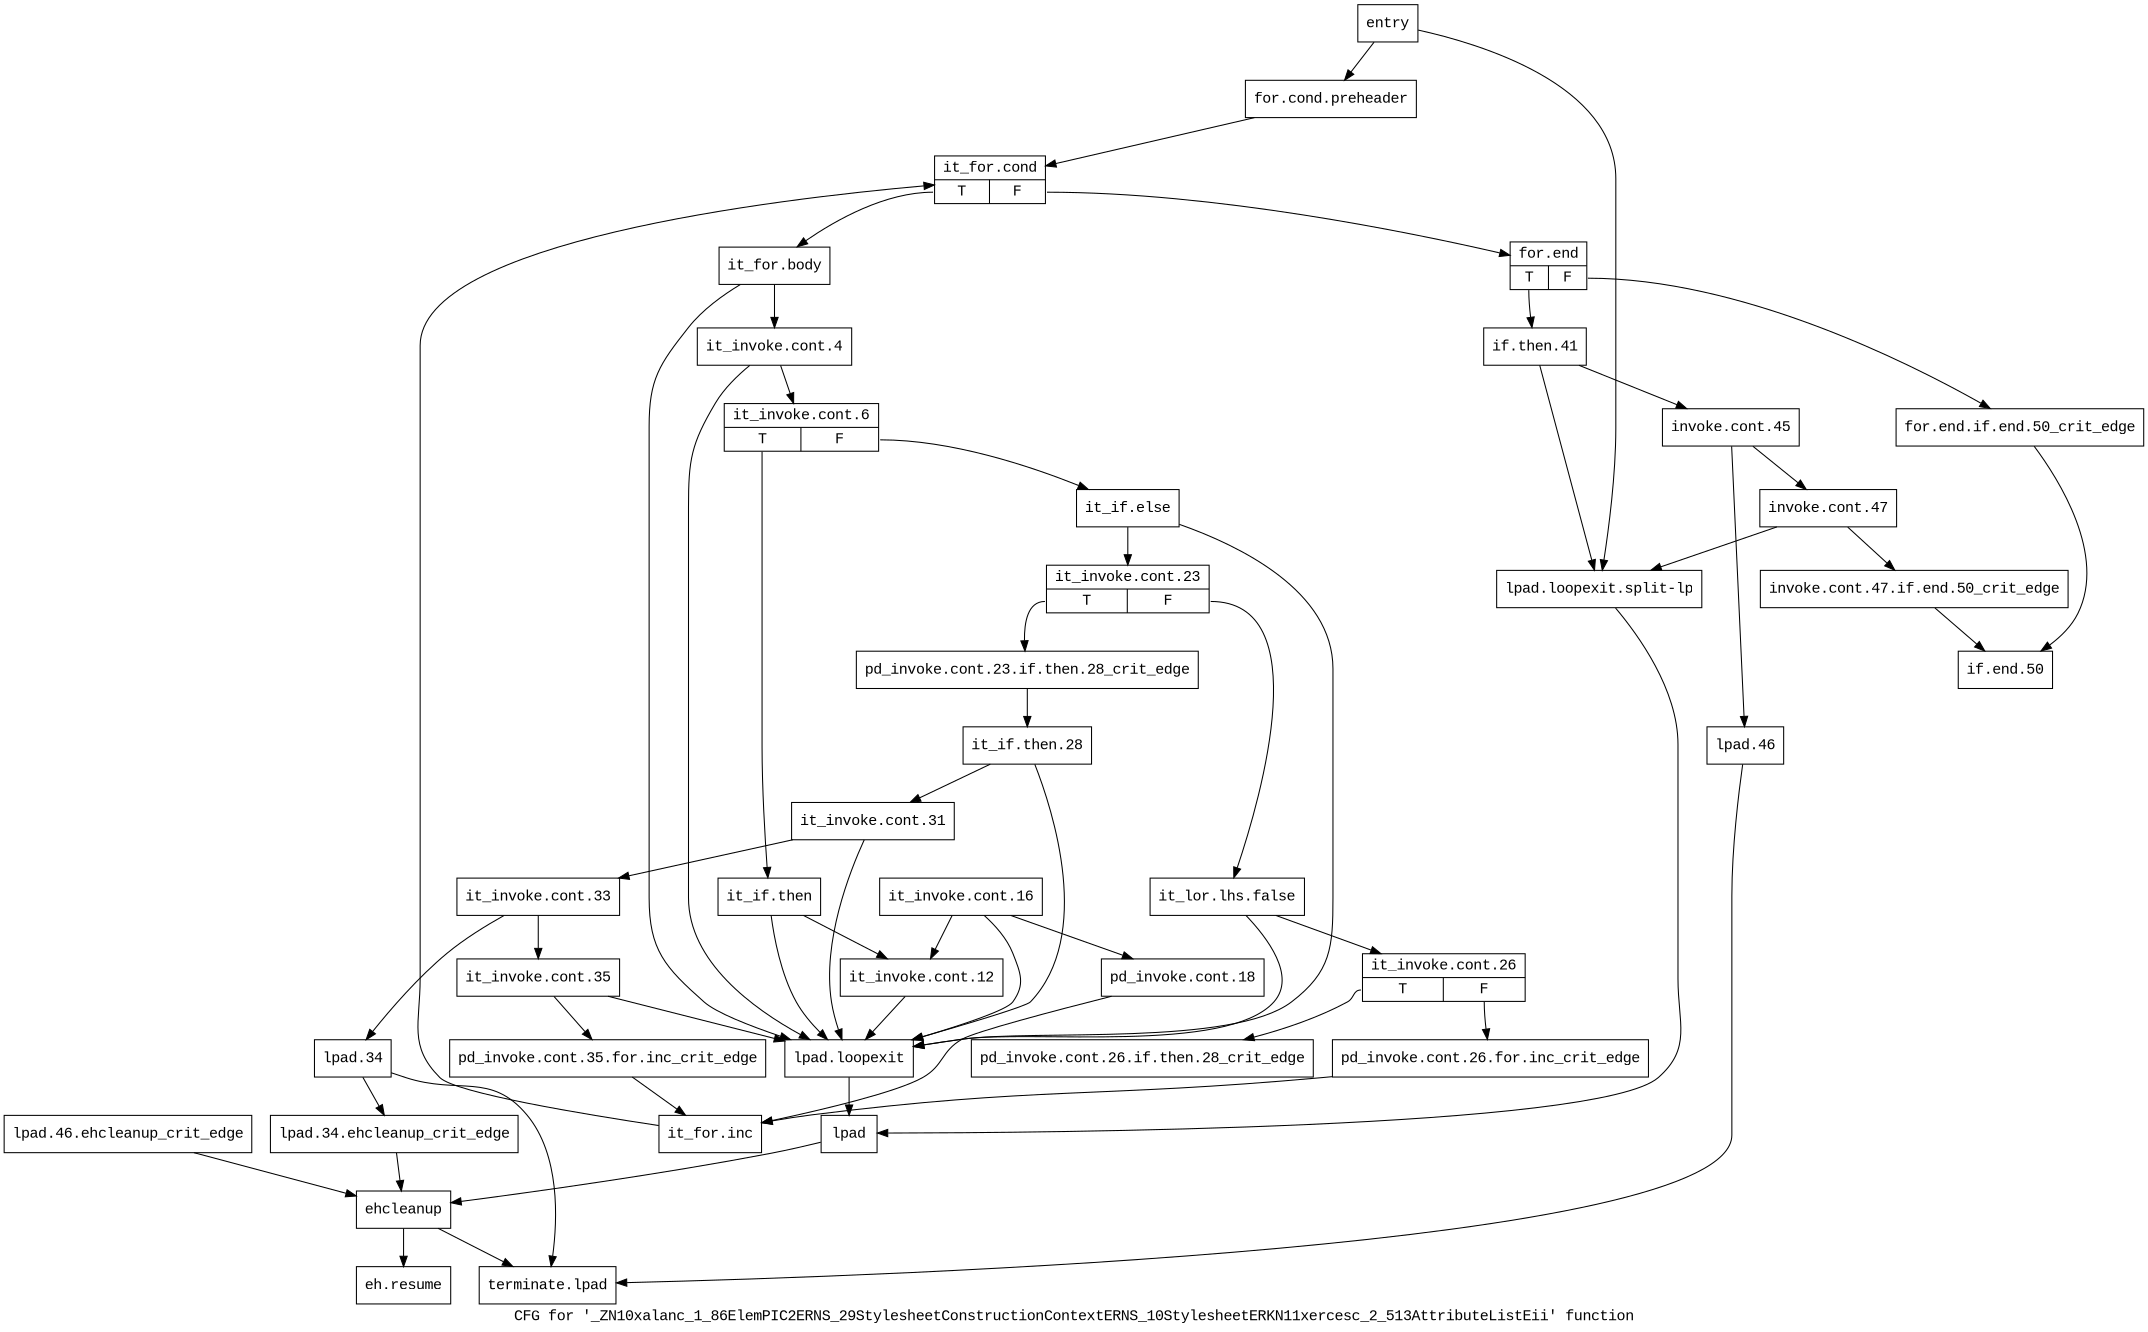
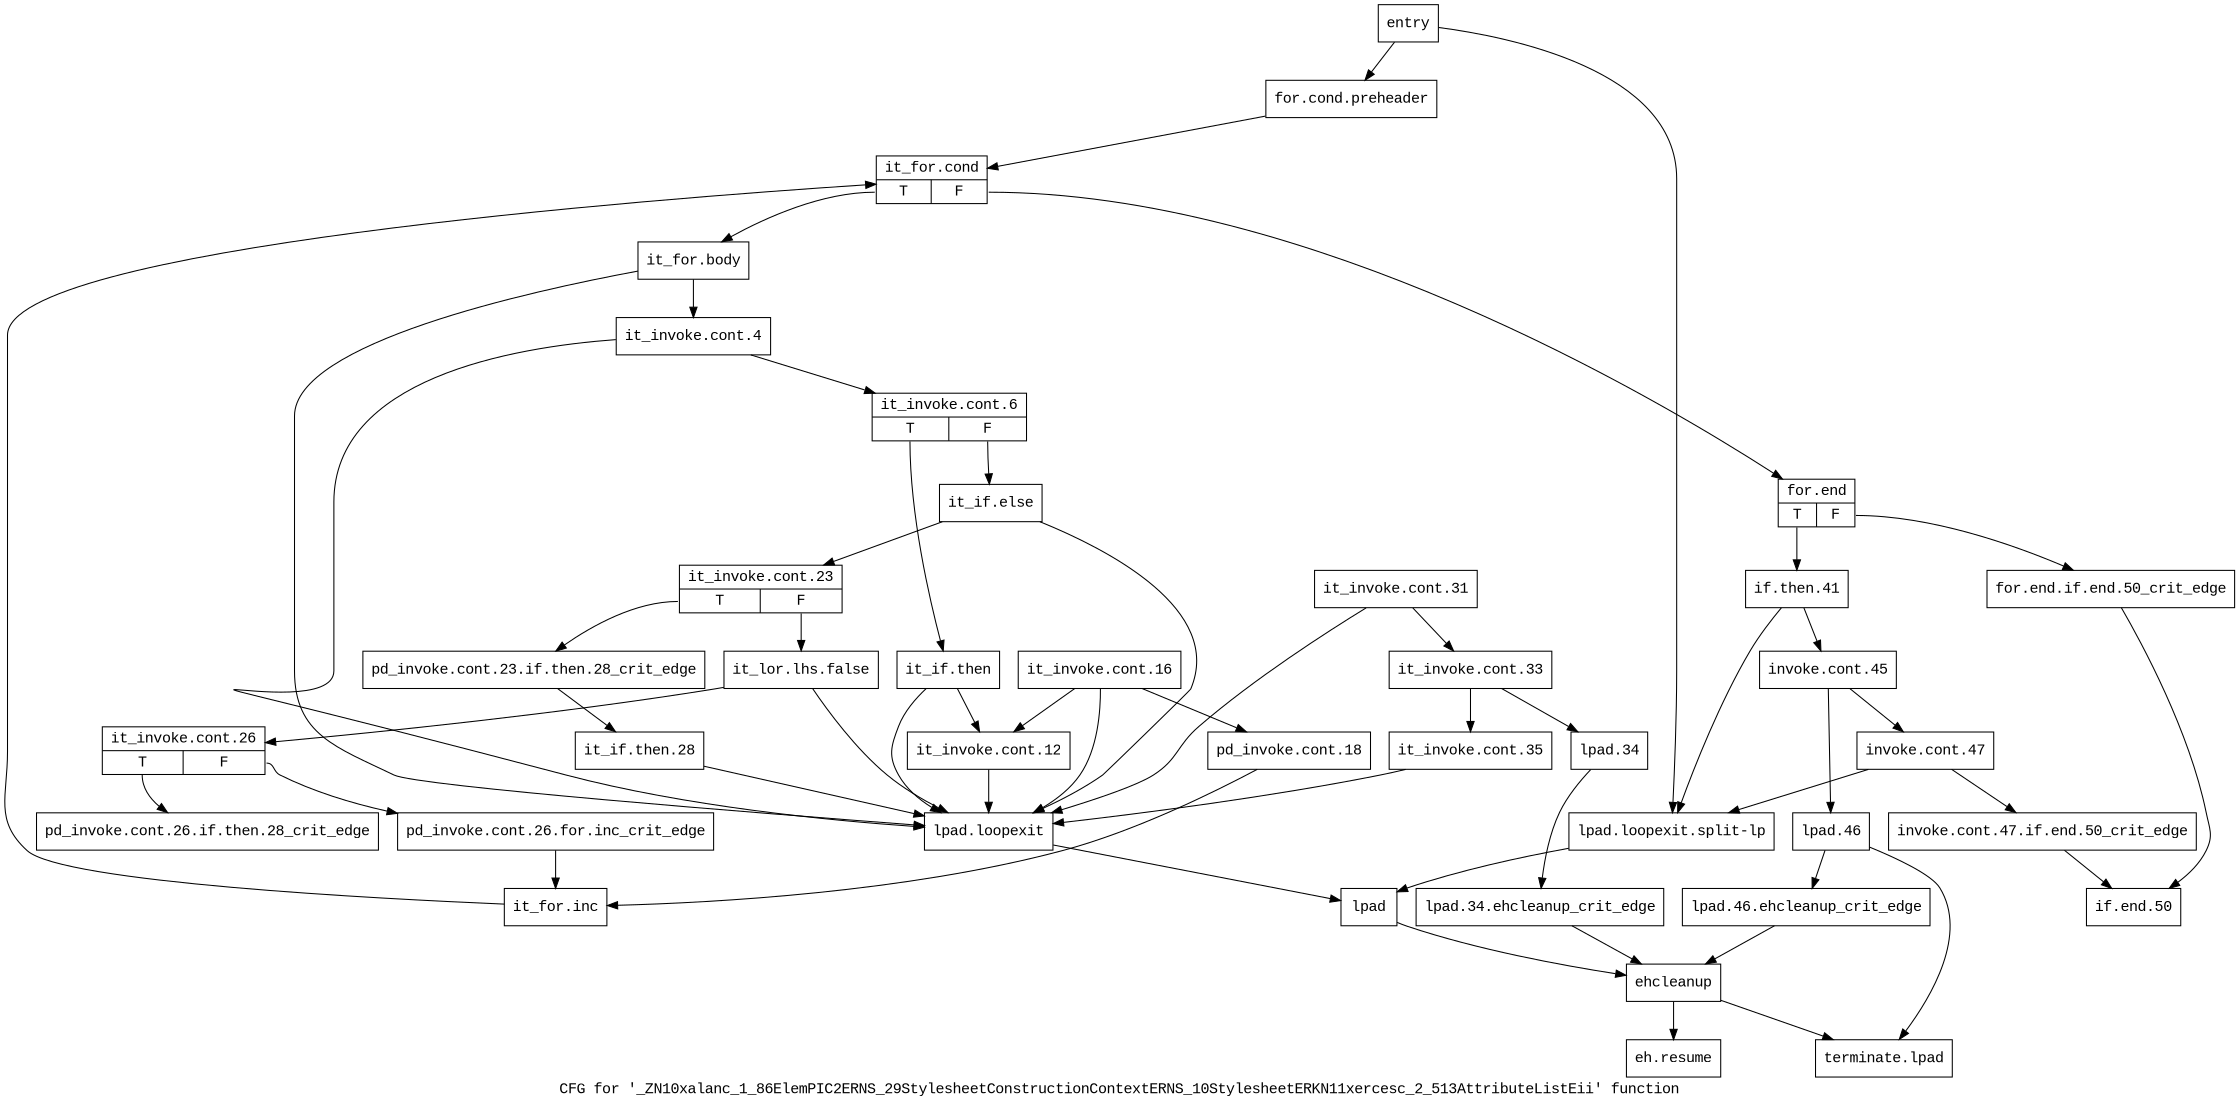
edge "it_if.then.28" -> "it_invoke.cont.31": removed
edge "lpad.46" -> "lpad.46.ehcleanup_crit_edge": added
node "pd_invoke.cont.35.for.inc_crit_edge": removed
edge "lpad.34" -> "terminate.lpad": removed
